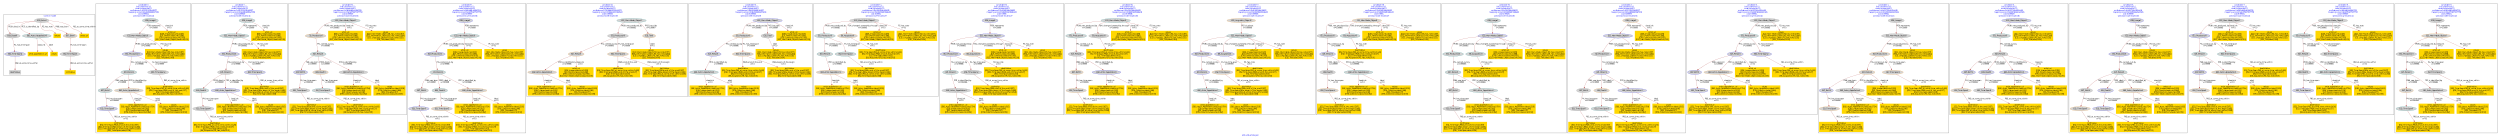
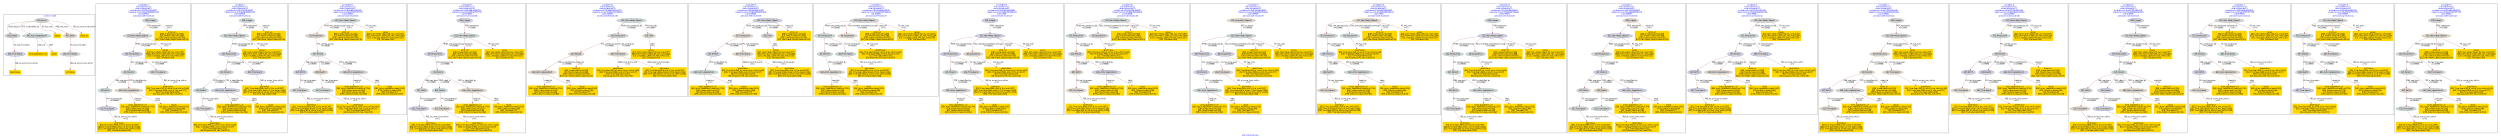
node "deathValue": fillcolor lightgray -> gold
